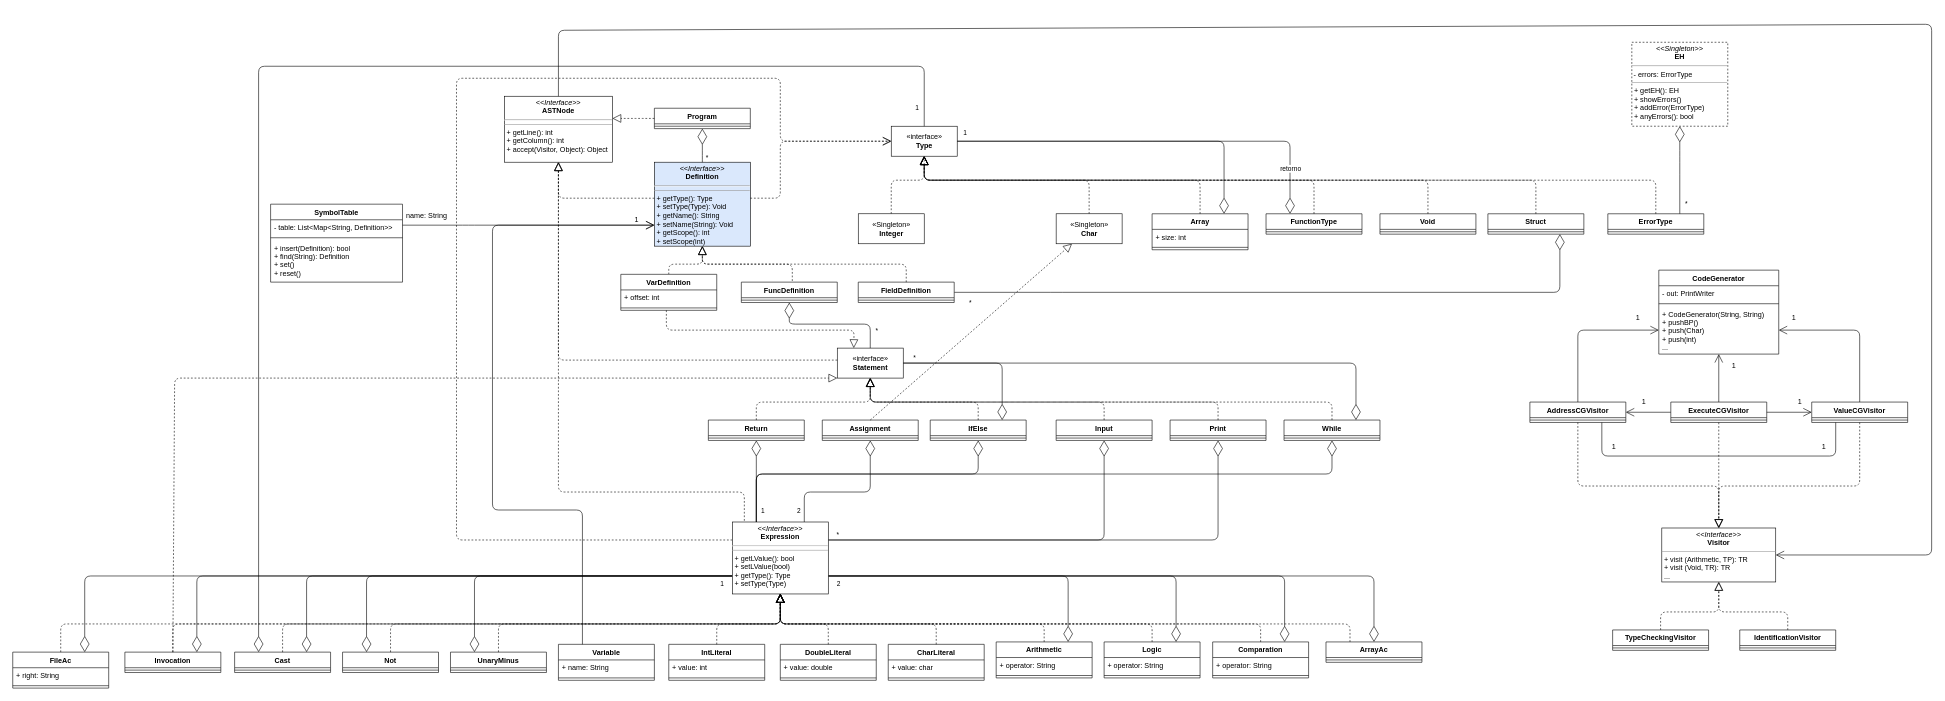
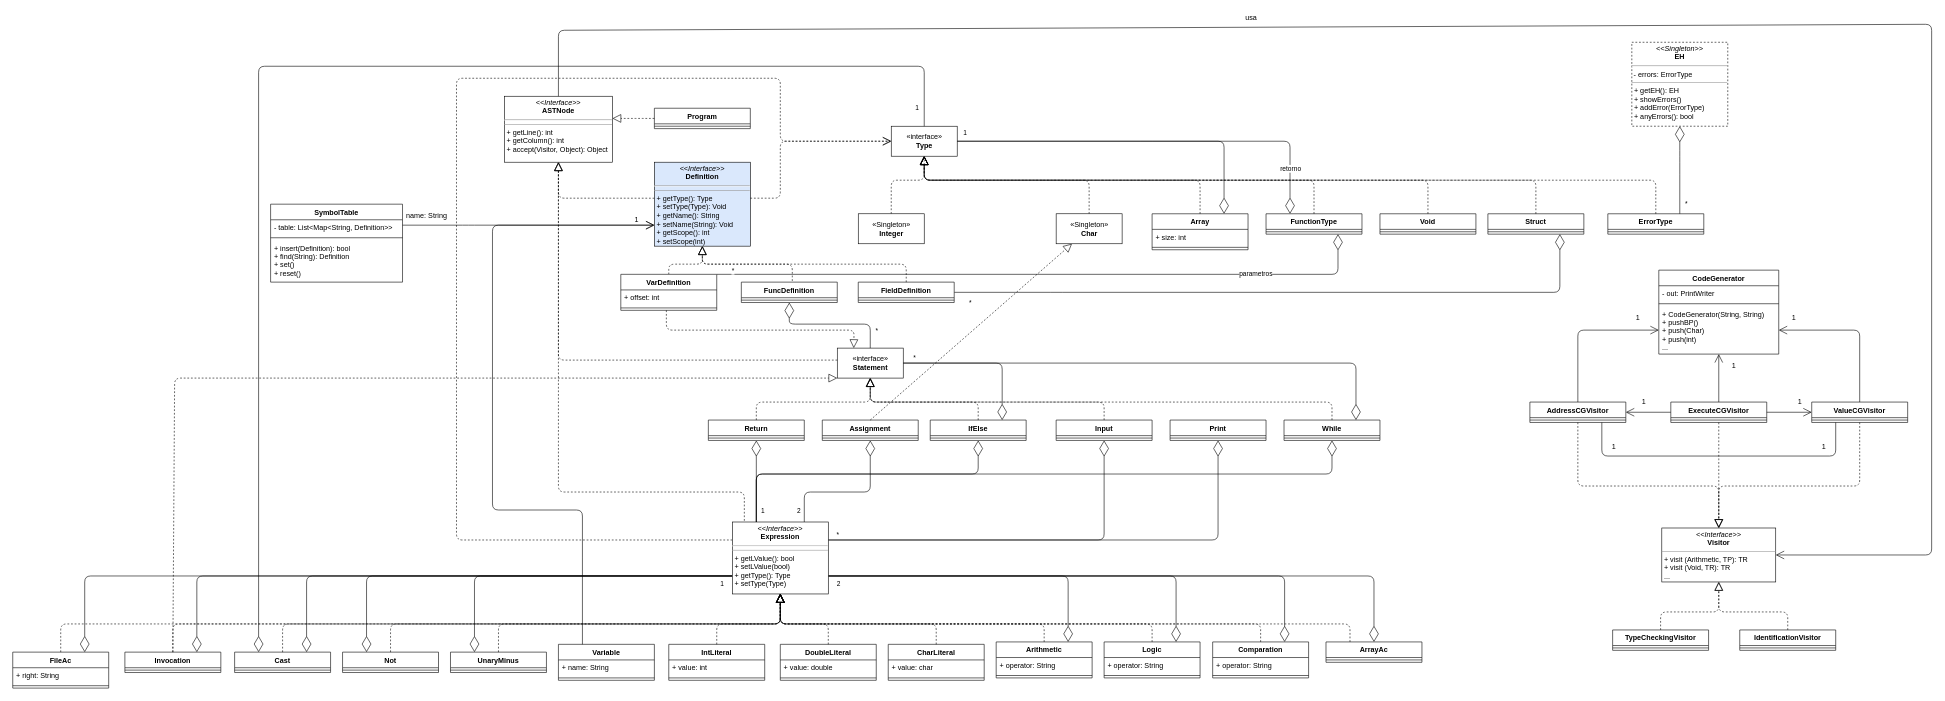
node "usa": added
edge "<<Interface>> Definition + getType(): Type + setType(Type): Void + getName(): String + setName(String): Void + getScope(): int + setScope(int)" -> "Program": removed, label "*"
edge "VarDefinition" -> "FunctionType": added, labels "*", "parametros"
edge "Print" -> "«interface» Statement": removed
